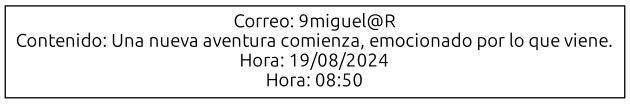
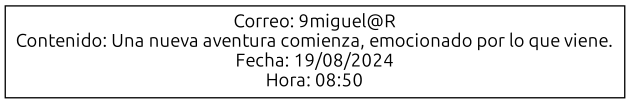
node "Correo: 9miguel@R": text "Hora: 19/08/2024" -> "Fecha: 19/08/2024"
